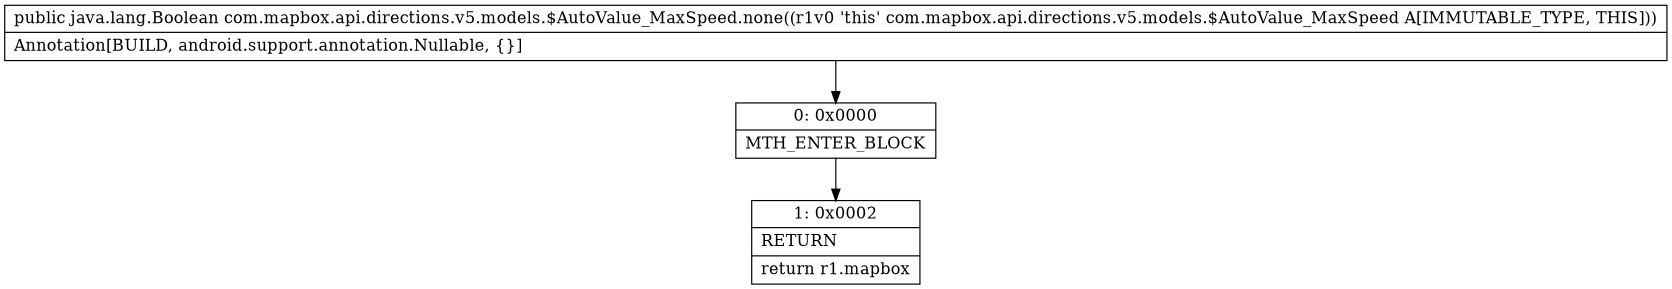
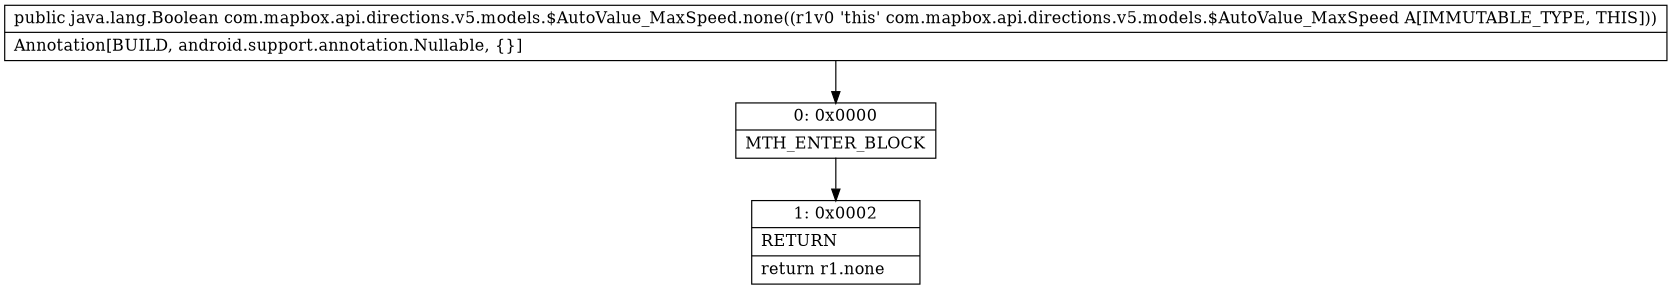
node "1: 0x0002": text "return r1.mapbox" -> "return r1.none"
